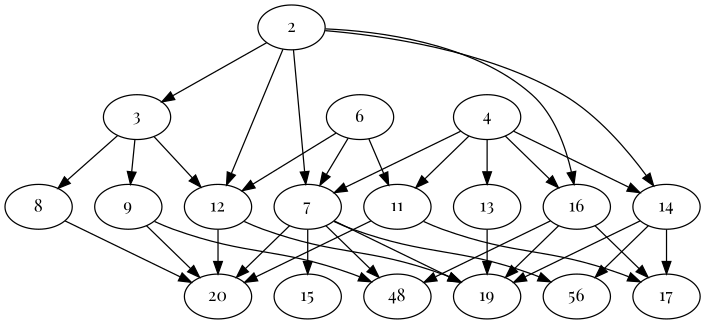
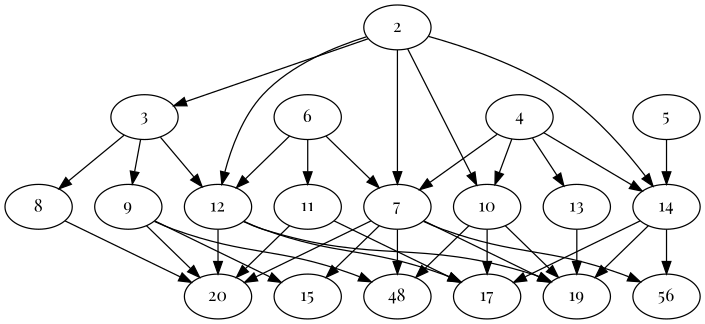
node "5": added
edge "4" -> "11": removed
node "16": label "16" -> "10"
edge "12" -> "17": added
edge "9" -> "15": added
